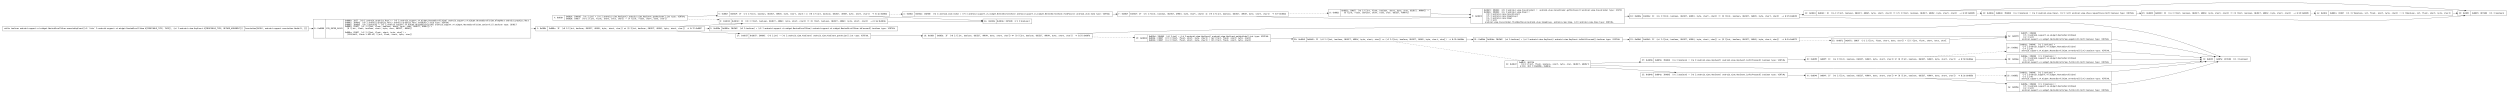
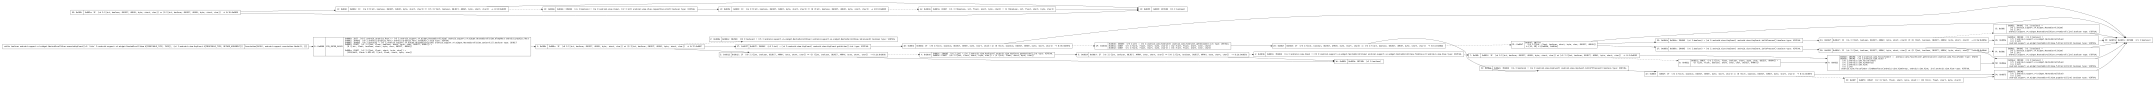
edge "9: 0x0022" -> "10: 0x002a": now "9: 0x0022" -> "30: 0x0066"
edge "4: 0x0014" -> "3: 0x0012": reversed
